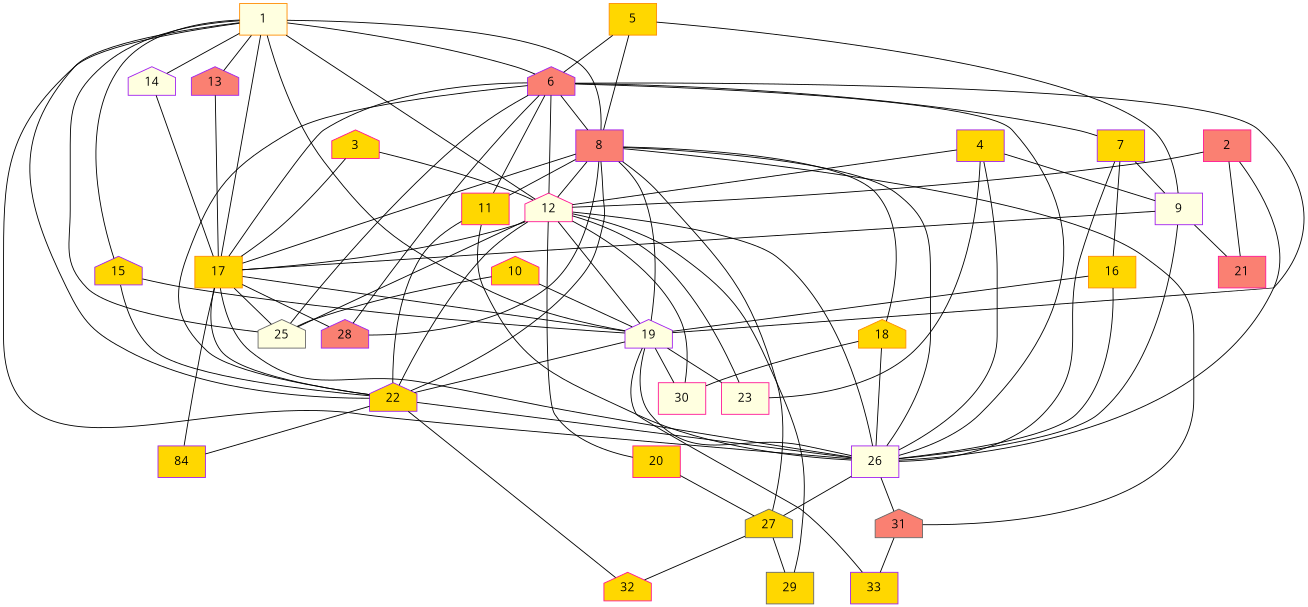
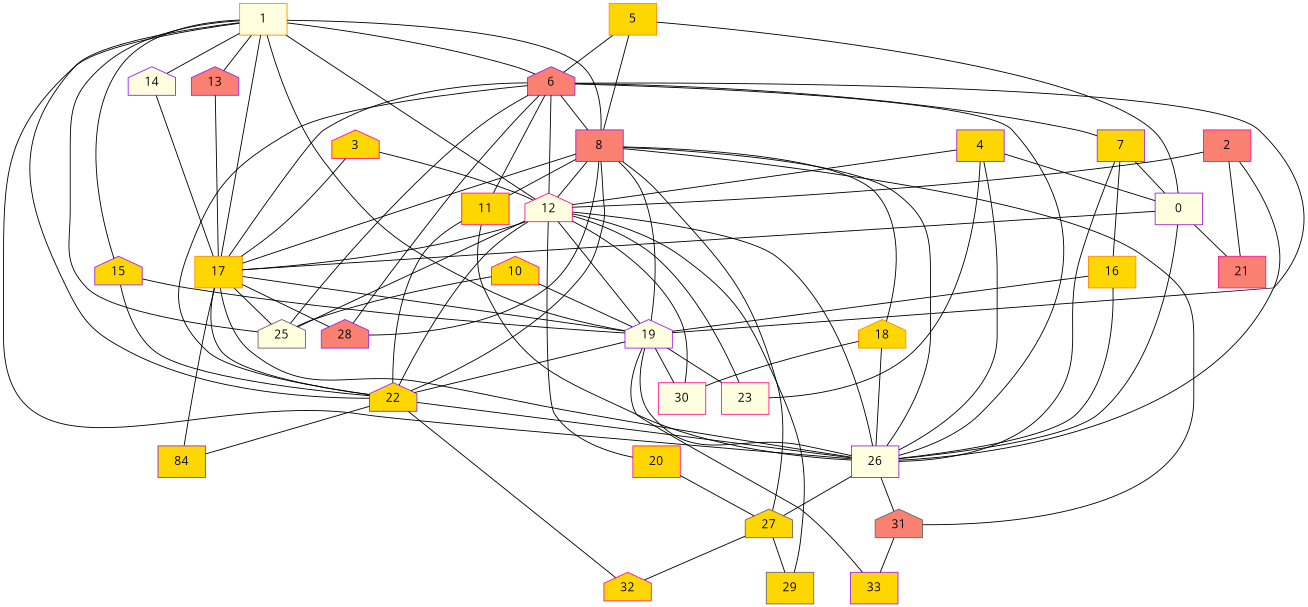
node "9": label "9" -> "0"
